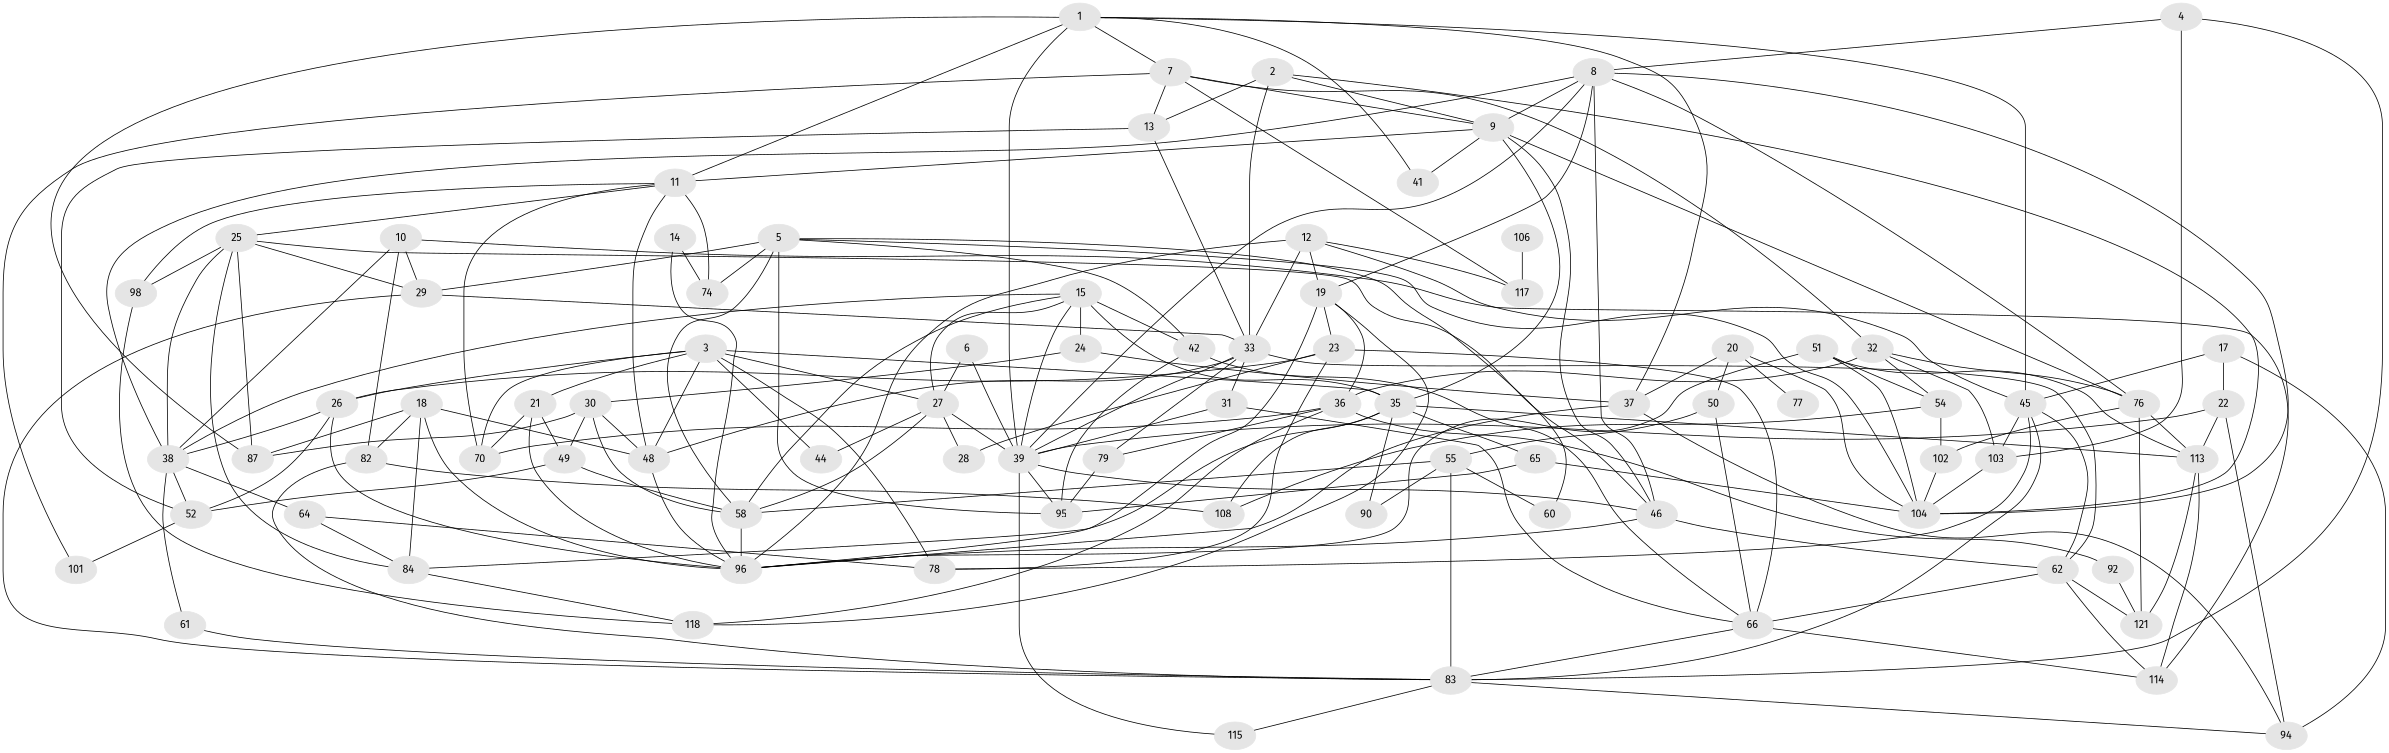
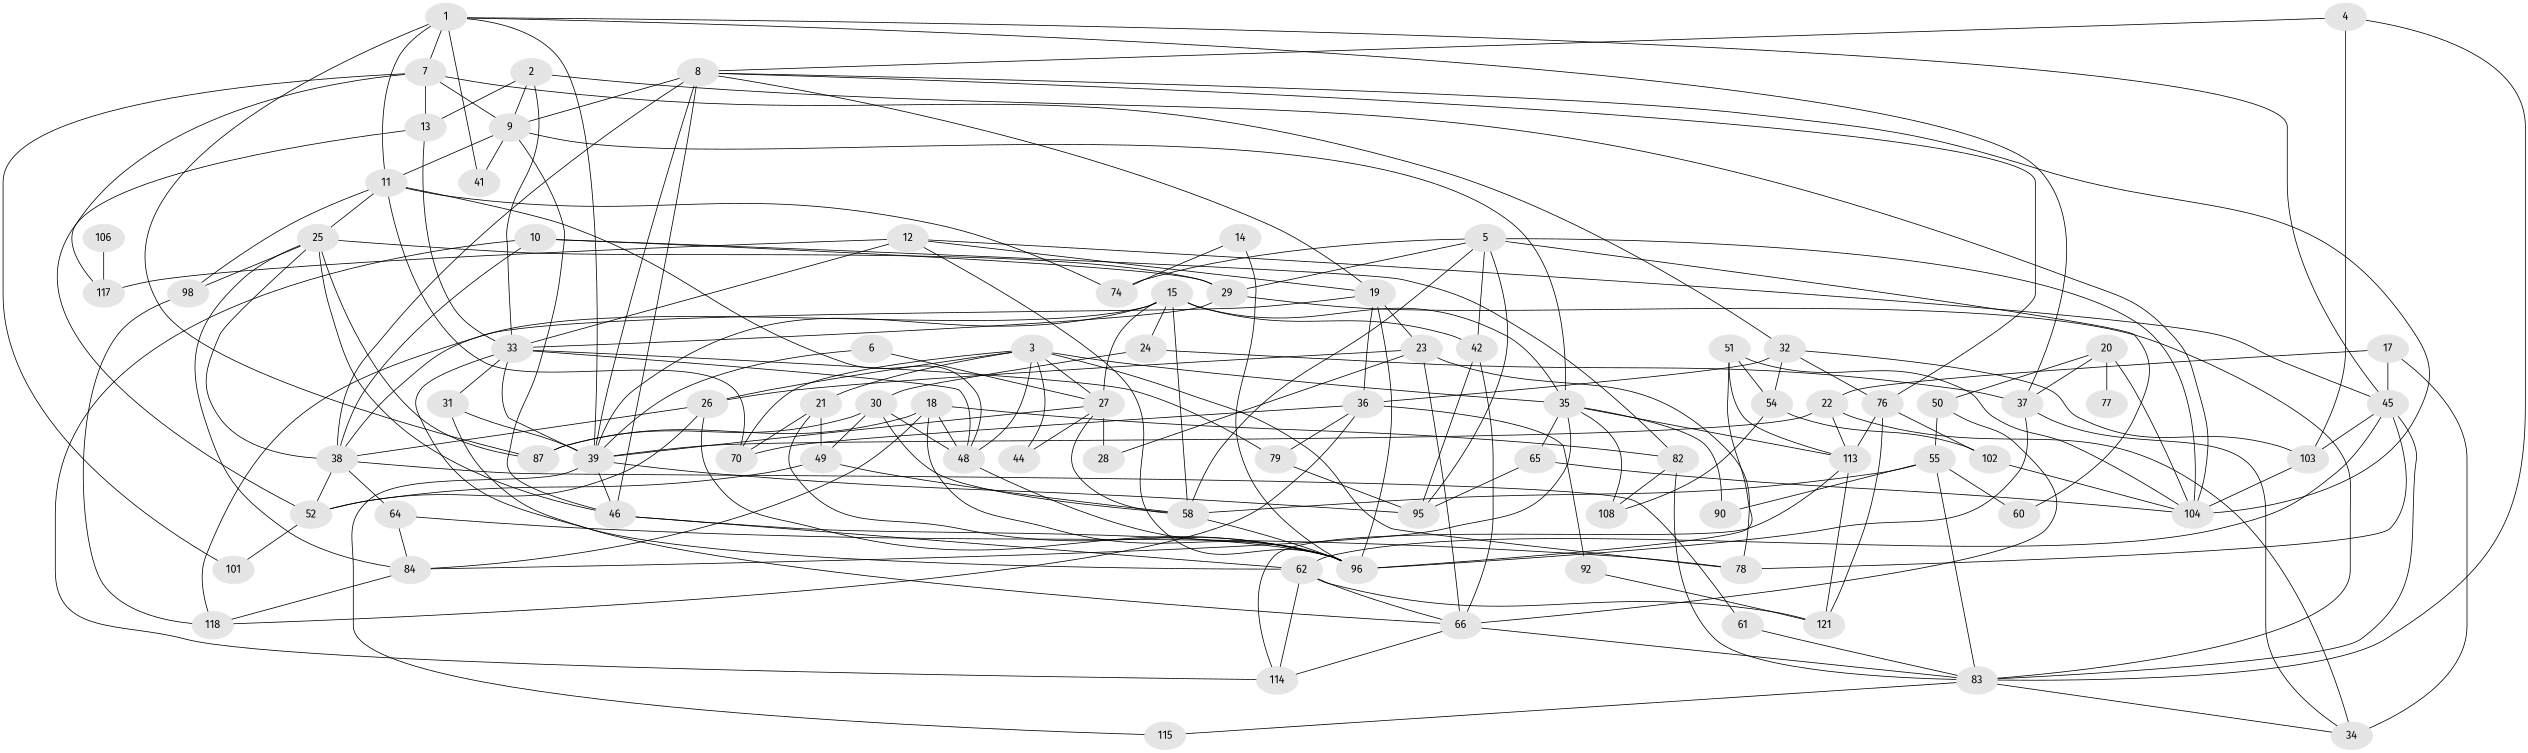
edge "9" -- "76": removed
node "94": label "94" -> "34"
